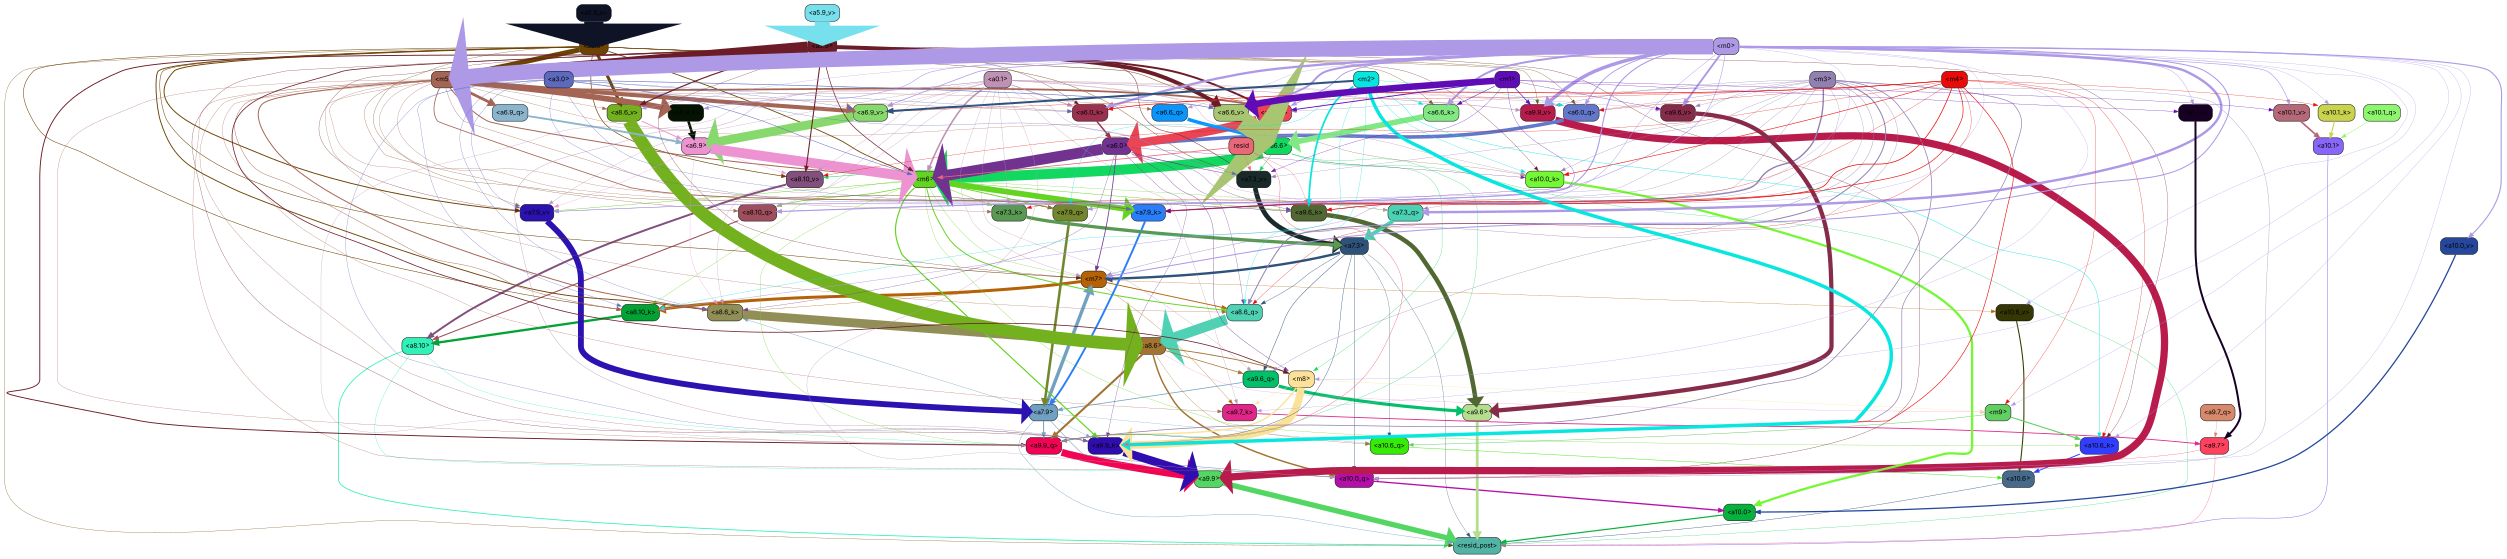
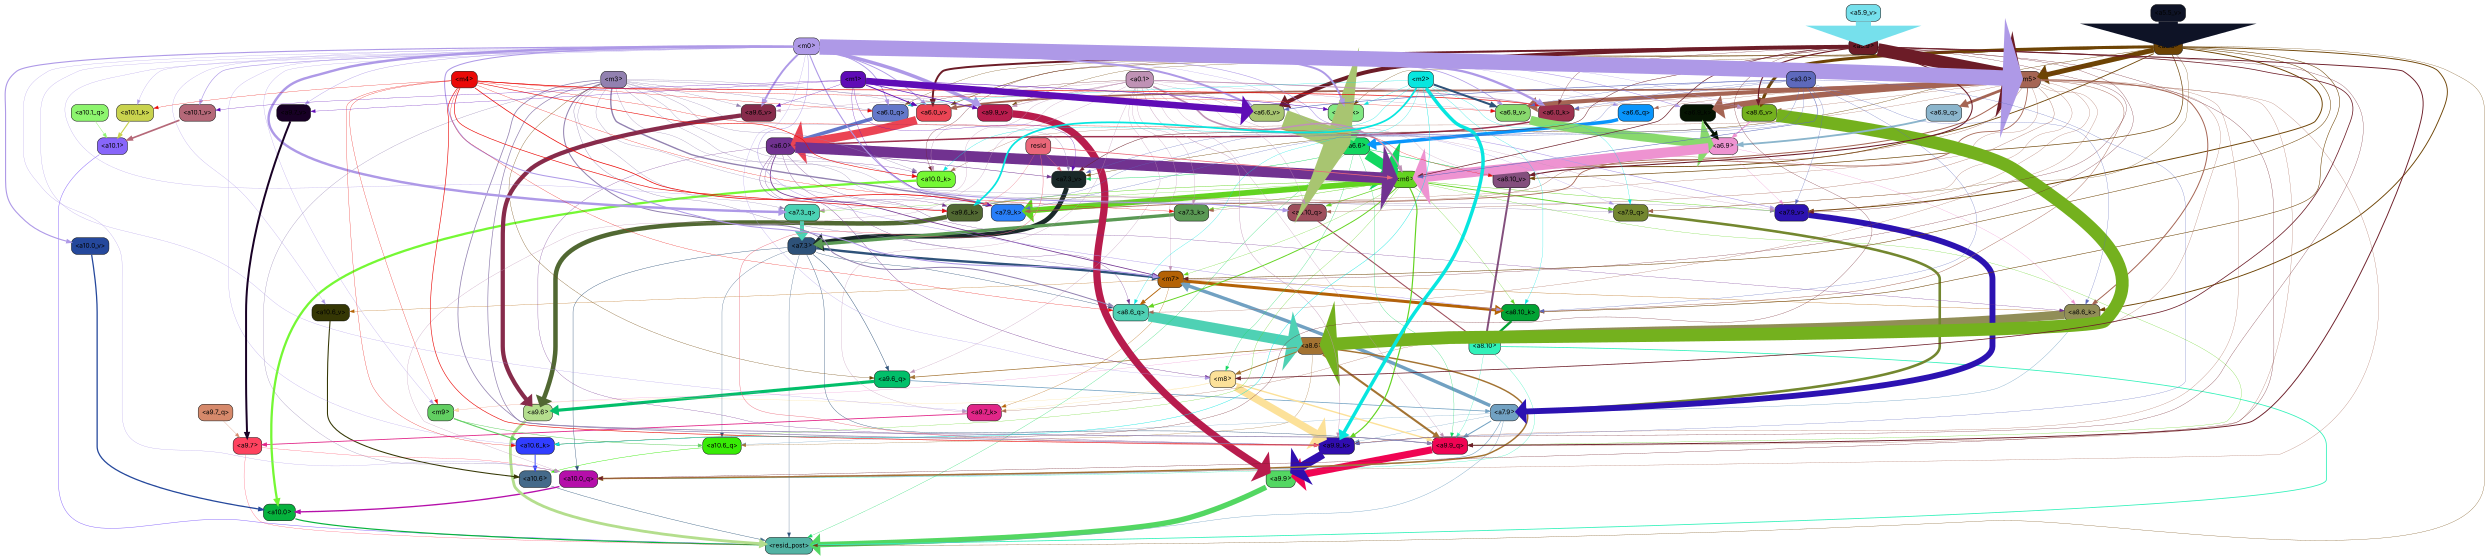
edge "<a0.1>" -> "<a6.0_q>": color #bf92b5 -> #6c1c27
edge "<a0.1>" -> "<a8.6_k>": now "<a0.1>" -> "<a8.6_v>"
edge "<m3>" -> "<a9.6_q>": color #9281b0 -> #6d4304
edge "<a7.9_k>" -> "<a7.9>": removed
